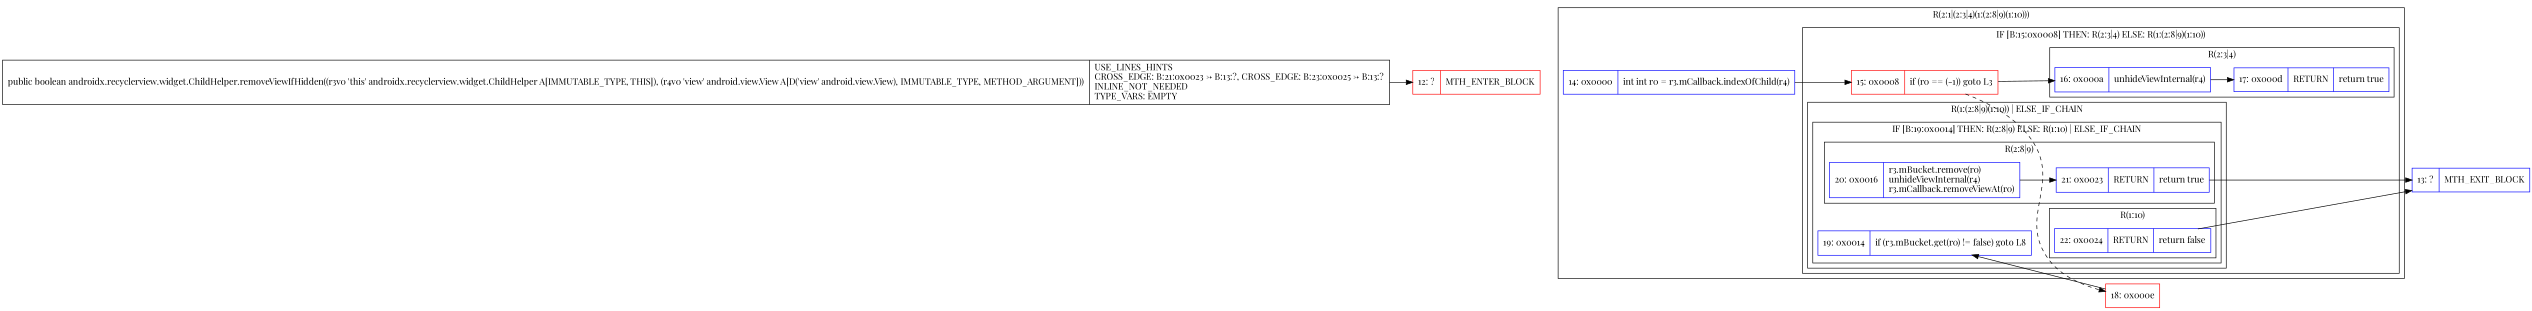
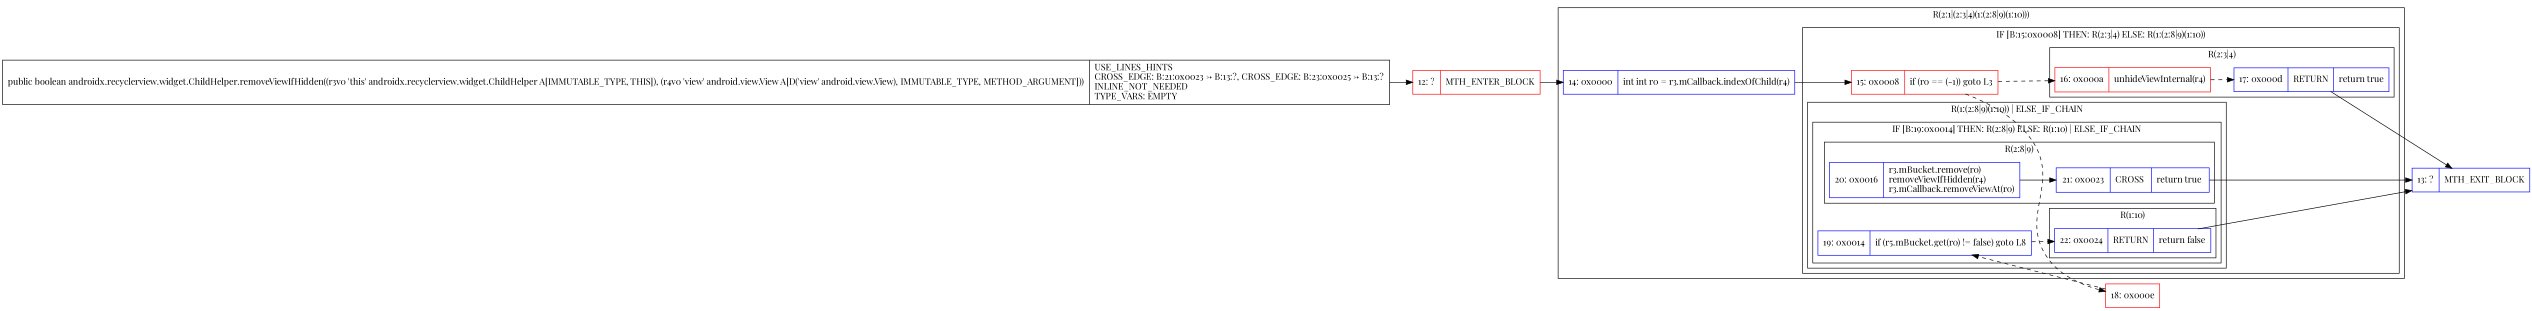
node "16: 0x000a": color blue -> red
edge "16: 0x000a" -> "17: 0x000d": style solid -> dashed
edge "15: 0x0008" -> "16: 0x000a": style solid -> dashed
edge "12: ?" -> "14: 0x0000": added
edge "17: 0x000d" -> "13: ?": added
node "20: 0x0016": text "unhideViewInternal(r4)" -> "removeViewIfHidden(r4)"
node "21: 0x0023": text "RETURN" -> "CROSS"
edge "19: 0x0014" -> "22: 0x0024": added
node "19: 0x0014": text "if (r3.mBucket.get(r0) != false) goto L8" -> "if (r5.mBucket.get(r0) != false) goto L8"
edge "18: 0x000e" -> "19: 0x0014": style solid -> dashed
